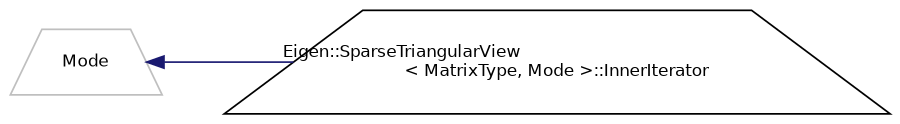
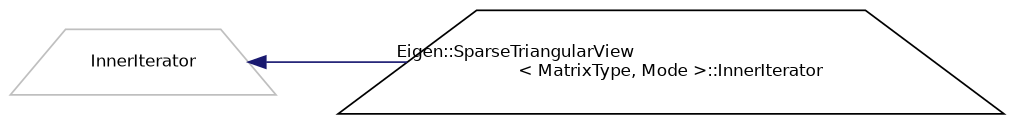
node "Mode": label "Mode" -> "InnerIterator"
